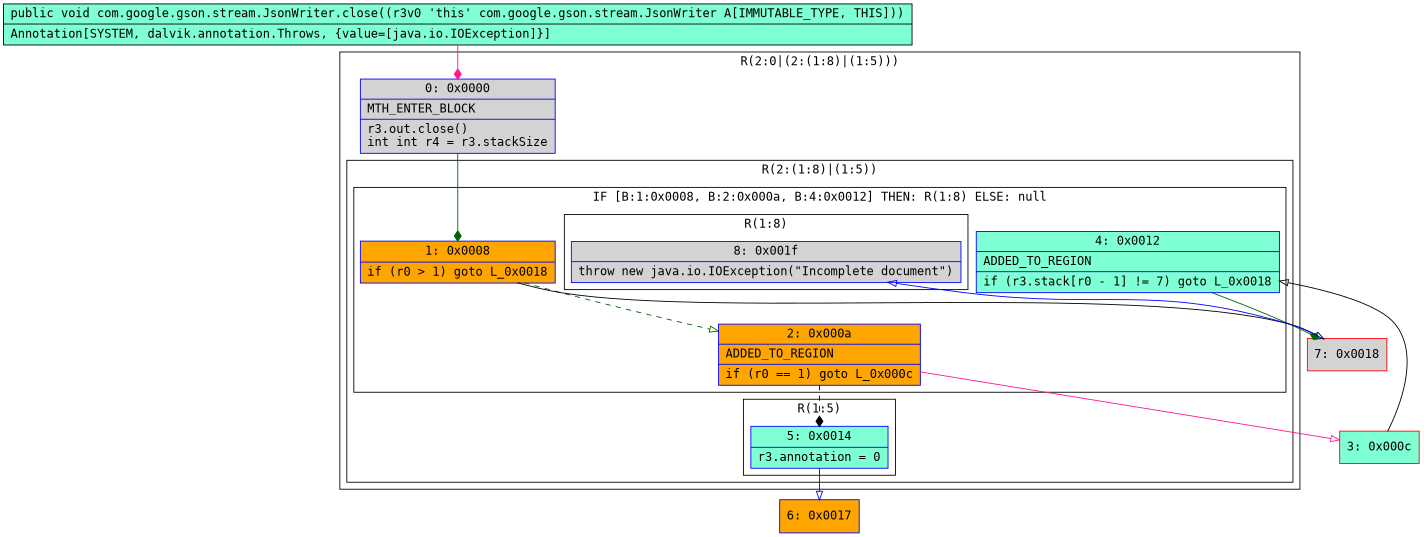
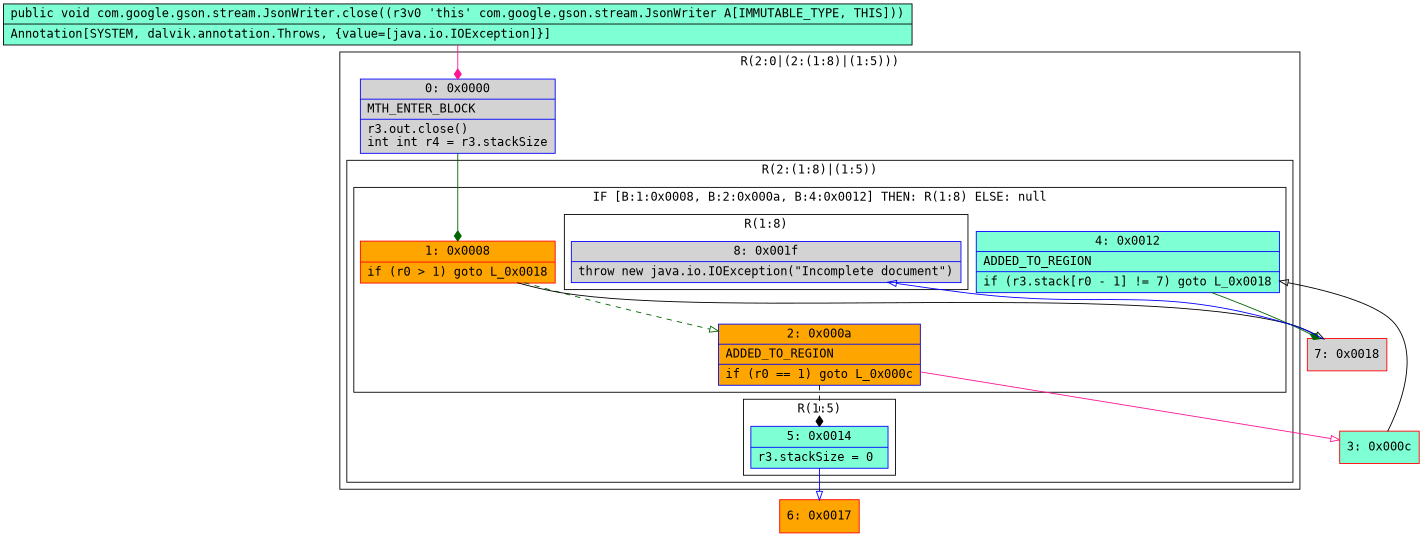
node "1: 0x0008": color blue -> red
node "5: 0x0014": text "r3.annotation = 0" -> "r3.stackSize = 0"
node "6: 0x0017": color blue -> red
